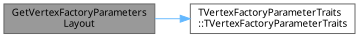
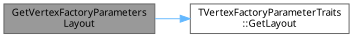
node "TVertexFactoryParameterTraits ::TVertexFactoryParameterTraits": label "TVertexFactoryParameterTraits ::TVertexFactoryParameterTraits" -> "TVertexFactoryParameterTraits ::GetLayout"
